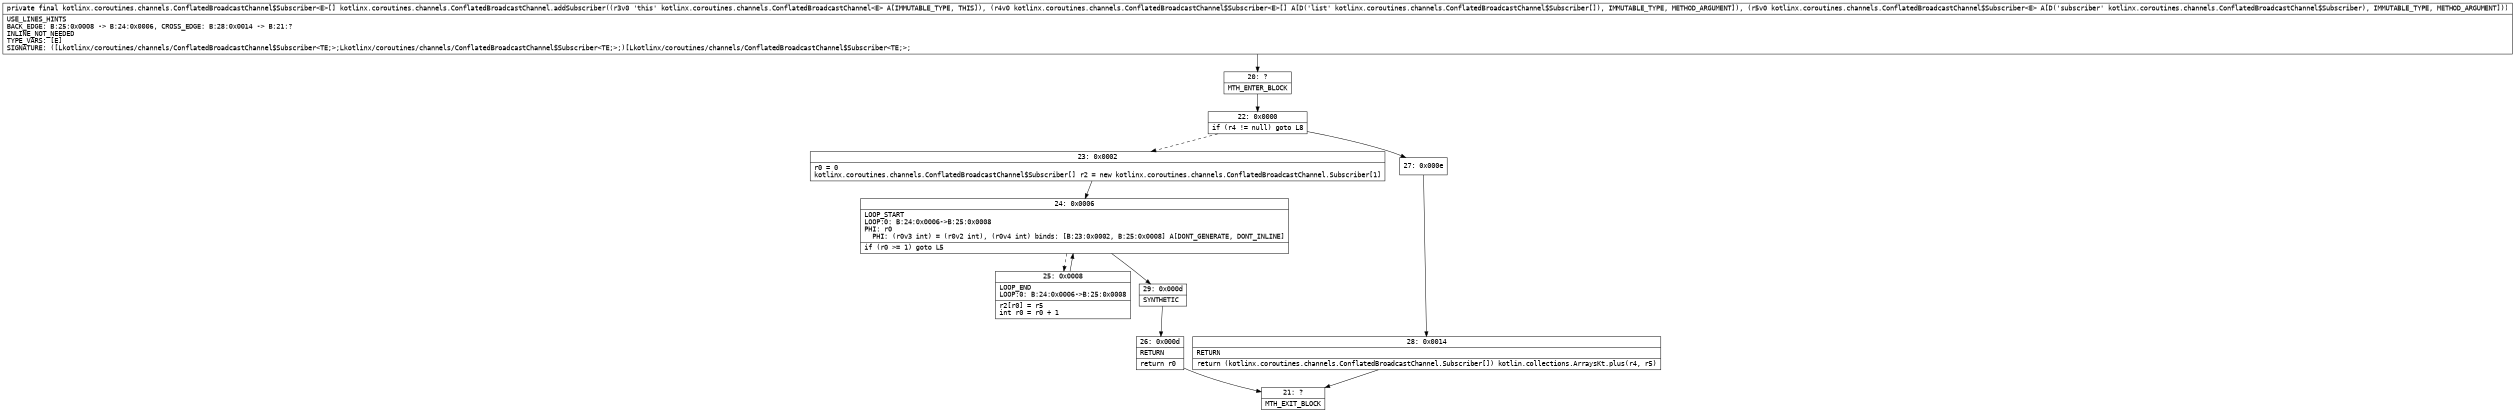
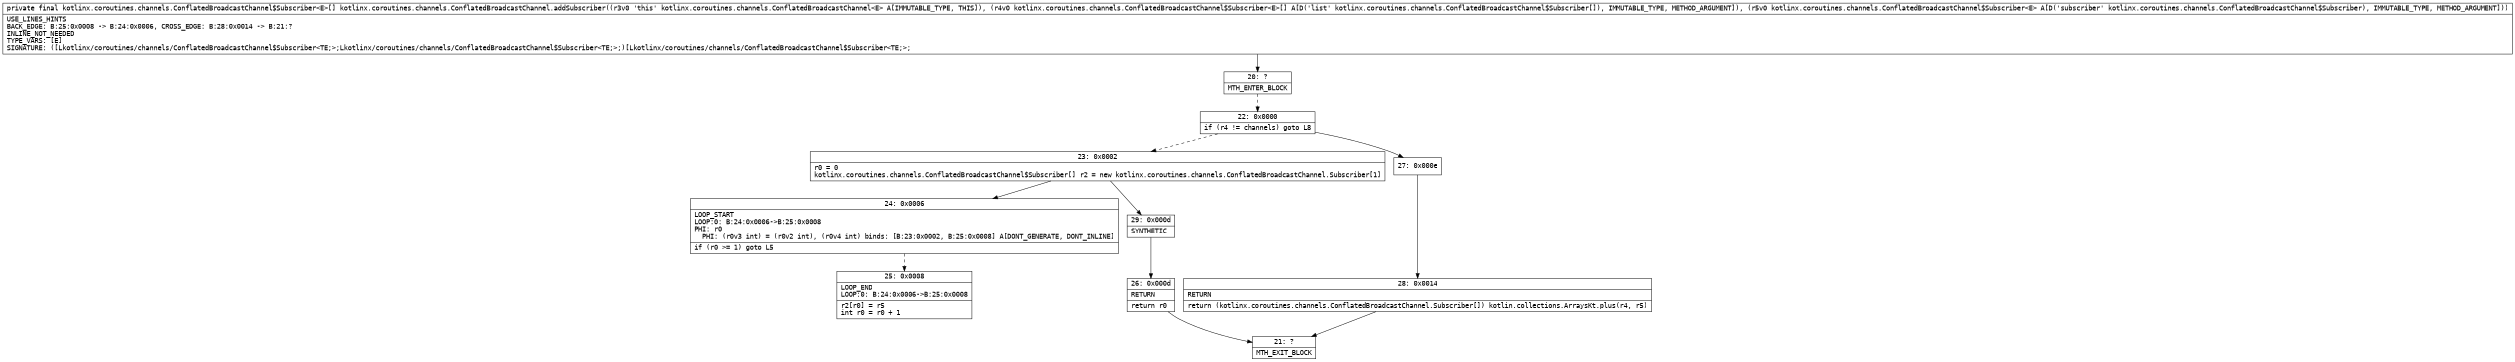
edge "20: ?" -> "22: 0x0000": style solid -> dashed
node "22: 0x0000": text "if (r4 != null) goto L8" -> "if (r4 != channels) goto L8"
edge "25: 0x0008" -> "24: 0x0006": removed
edge "24: 0x0006" -> "29: 0x000d": now "23: 0x0002" -> "29: 0x000d"
